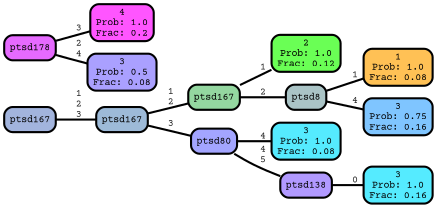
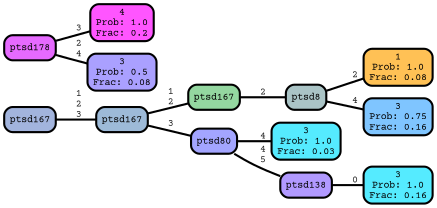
node "2 Prob: 1.0 Frac: 0.12": removed
edge "1 Prob: 1.0 Frac: 0.08" -- "ptsd8": label " 1" -> " 2"
node "3 Prob: 1.0 Frac: 0.08": label "3 Prob: 1.0 Frac: 0.08" -> "3 Prob: 1.0 Frac: 0.03"
